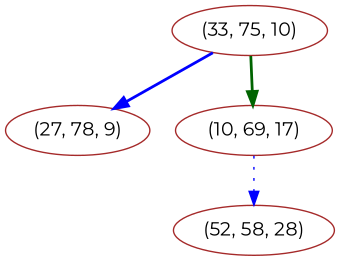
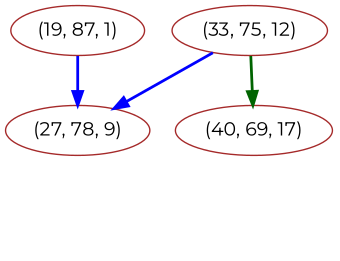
node "(19, 87, 1)": added
node "(33, 75, 10)": label "(33, 75, 10)" -> "(33, 75, 12)"
node "(10, 69, 17)": label "(10, 69, 17)" -> "(40, 69, 17)"
node "(52, 58, 28)": removed
